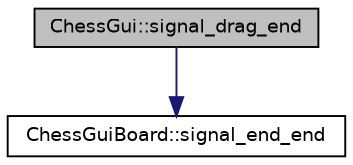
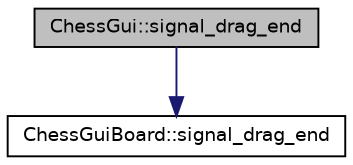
node "ChessGuiBoard::signal_end_end": label "ChessGuiBoard::signal_end_end" -> "ChessGuiBoard::signal_drag_end"
